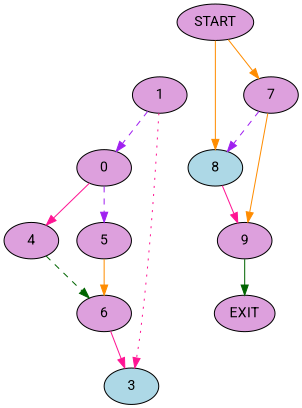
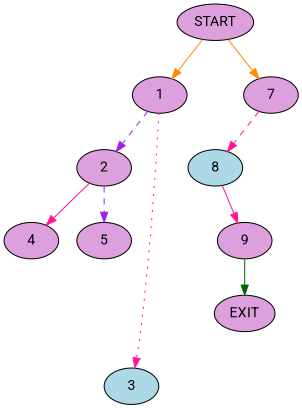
edge "START" -> "8": now "START" -> "1"
edge "7" -> "8": color purple -> deeppink
edge "7" -> "9": removed
node "0": label "0" -> "2"
node "6": removed
